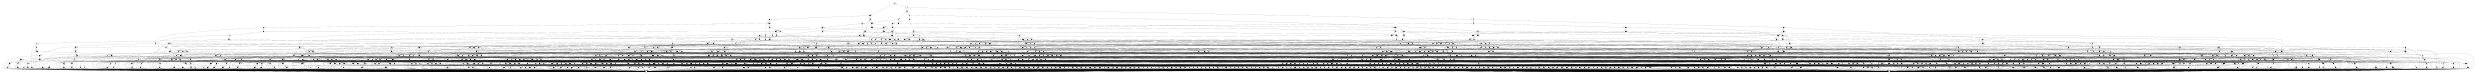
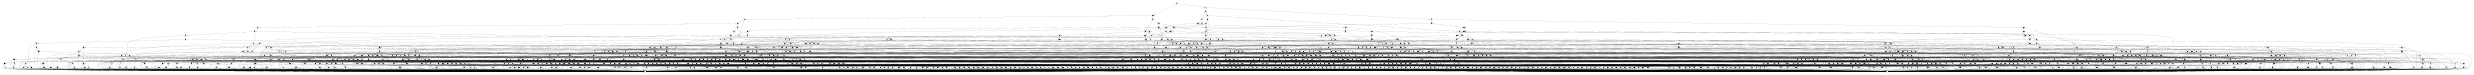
node "chd": removed
